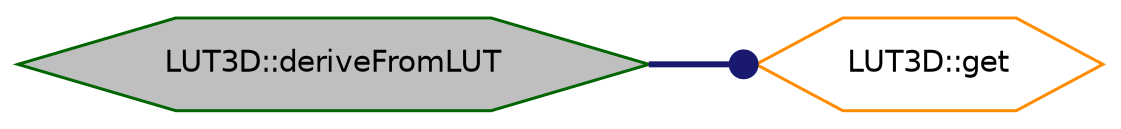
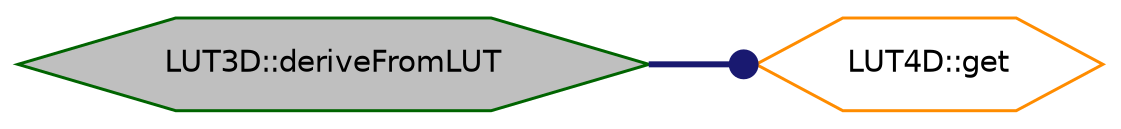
node "LUT3D::get": label "LUT3D::get" -> "LUT4D::get"
